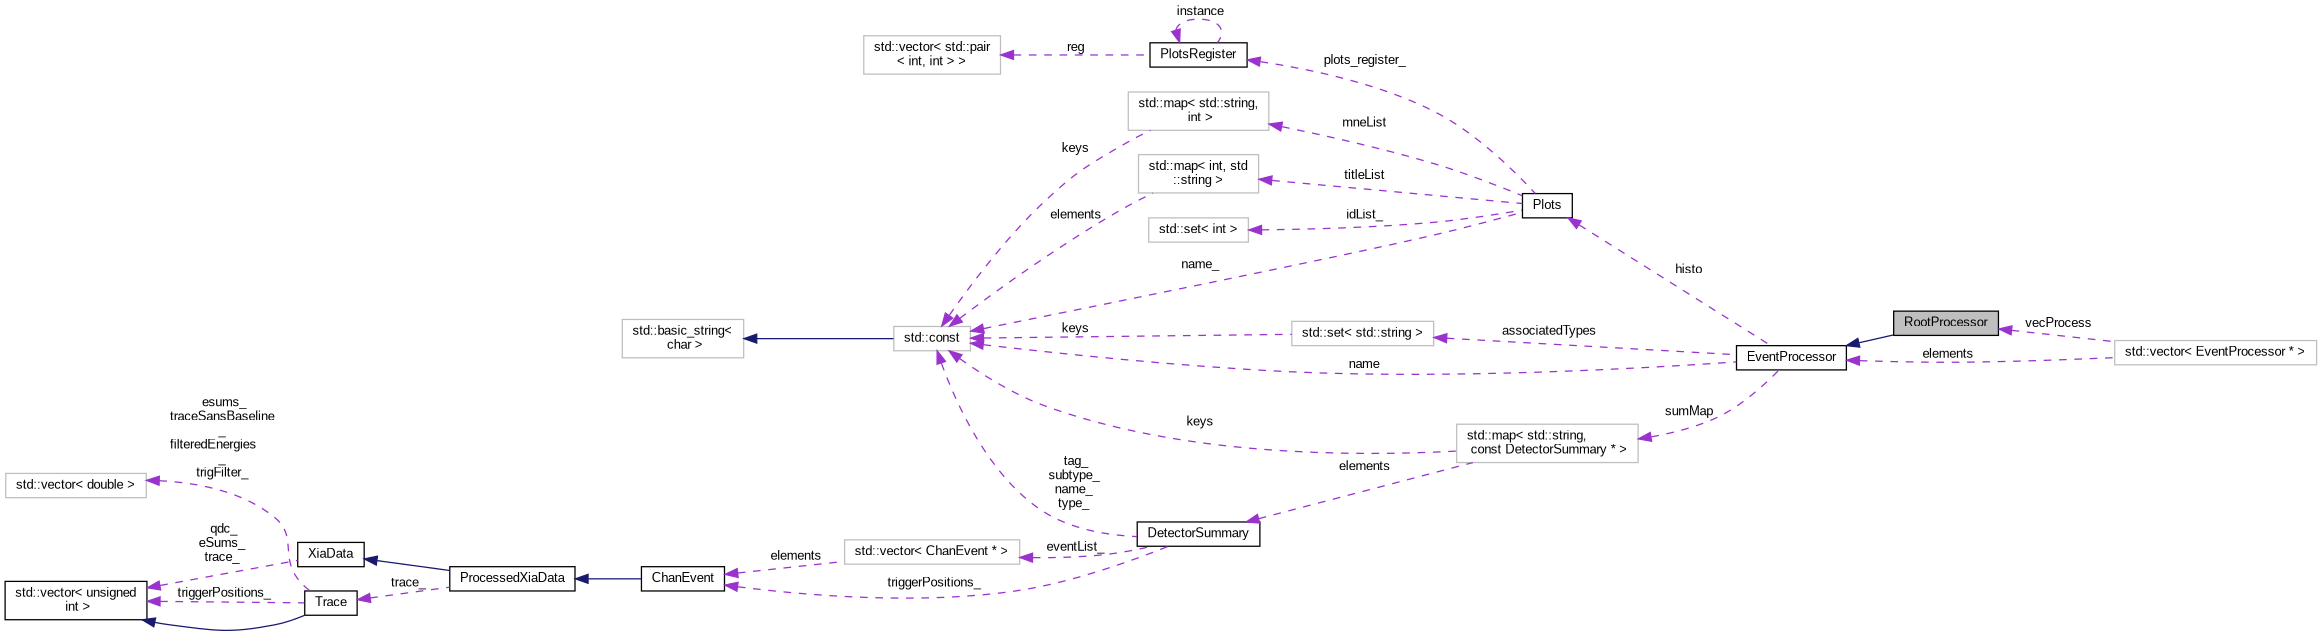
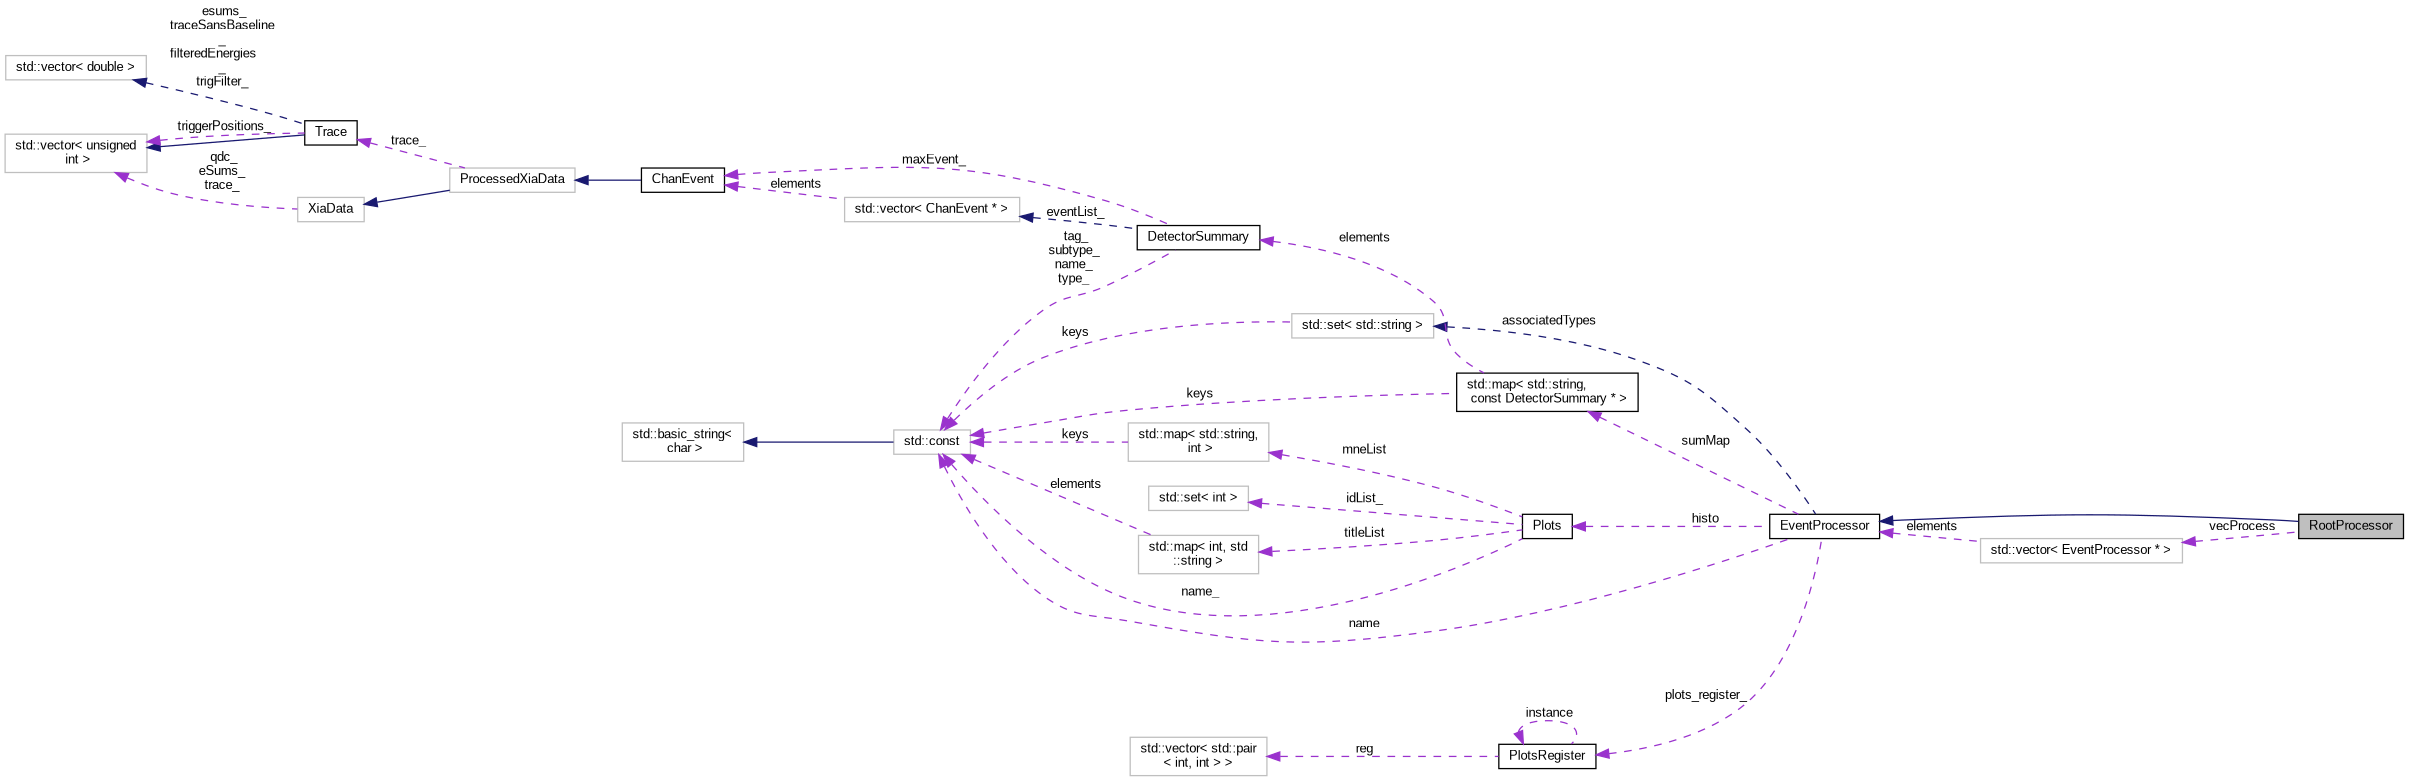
edge "Plots" -> "PlotsRegister": now "EventProcessor" -> "PlotsRegister"
edge "std::vector< EventProcessor * >" -> "RootProcessor": reversed
edge "EventProcessor" -> "std::set< std::string >": color darkorchid3 -> midnightblue
node "std::map< std::string, const DetectorSummary * >": color grey75 -> black
edge "Trace" -> "std::vector< double >": color darkorchid3 -> midnightblue
node "XiaData": color black -> grey75
edge "DetectorSummary" -> "std::vector< ChanEvent * >": color darkorchid3 -> midnightblue
node "ProcessedXiaData": color black -> grey75
edge "DetectorSummary" -> "ChanEvent": label " triggerPositions_" -> " maxEvent_"
node "std::vector< unsigned int >": color black -> grey75
